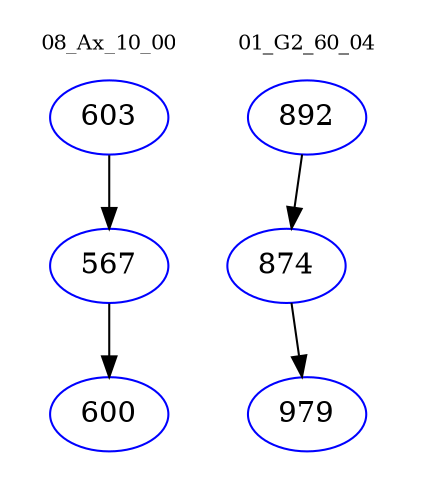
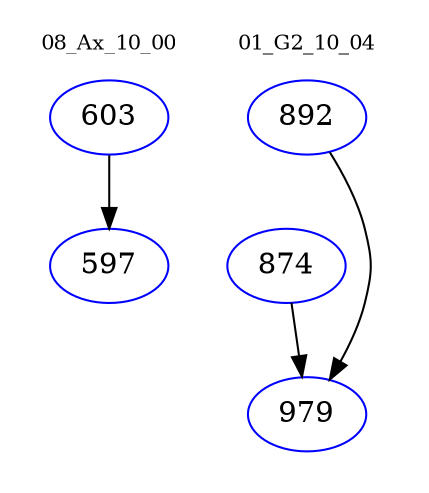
cluster "01_G2_60_04": label "01_G2_60_04" -> "01_G2_10_04"
edge "892" -> "874": now "892" -> "979"
node "567": label "567" -> "597"
node "600": removed
